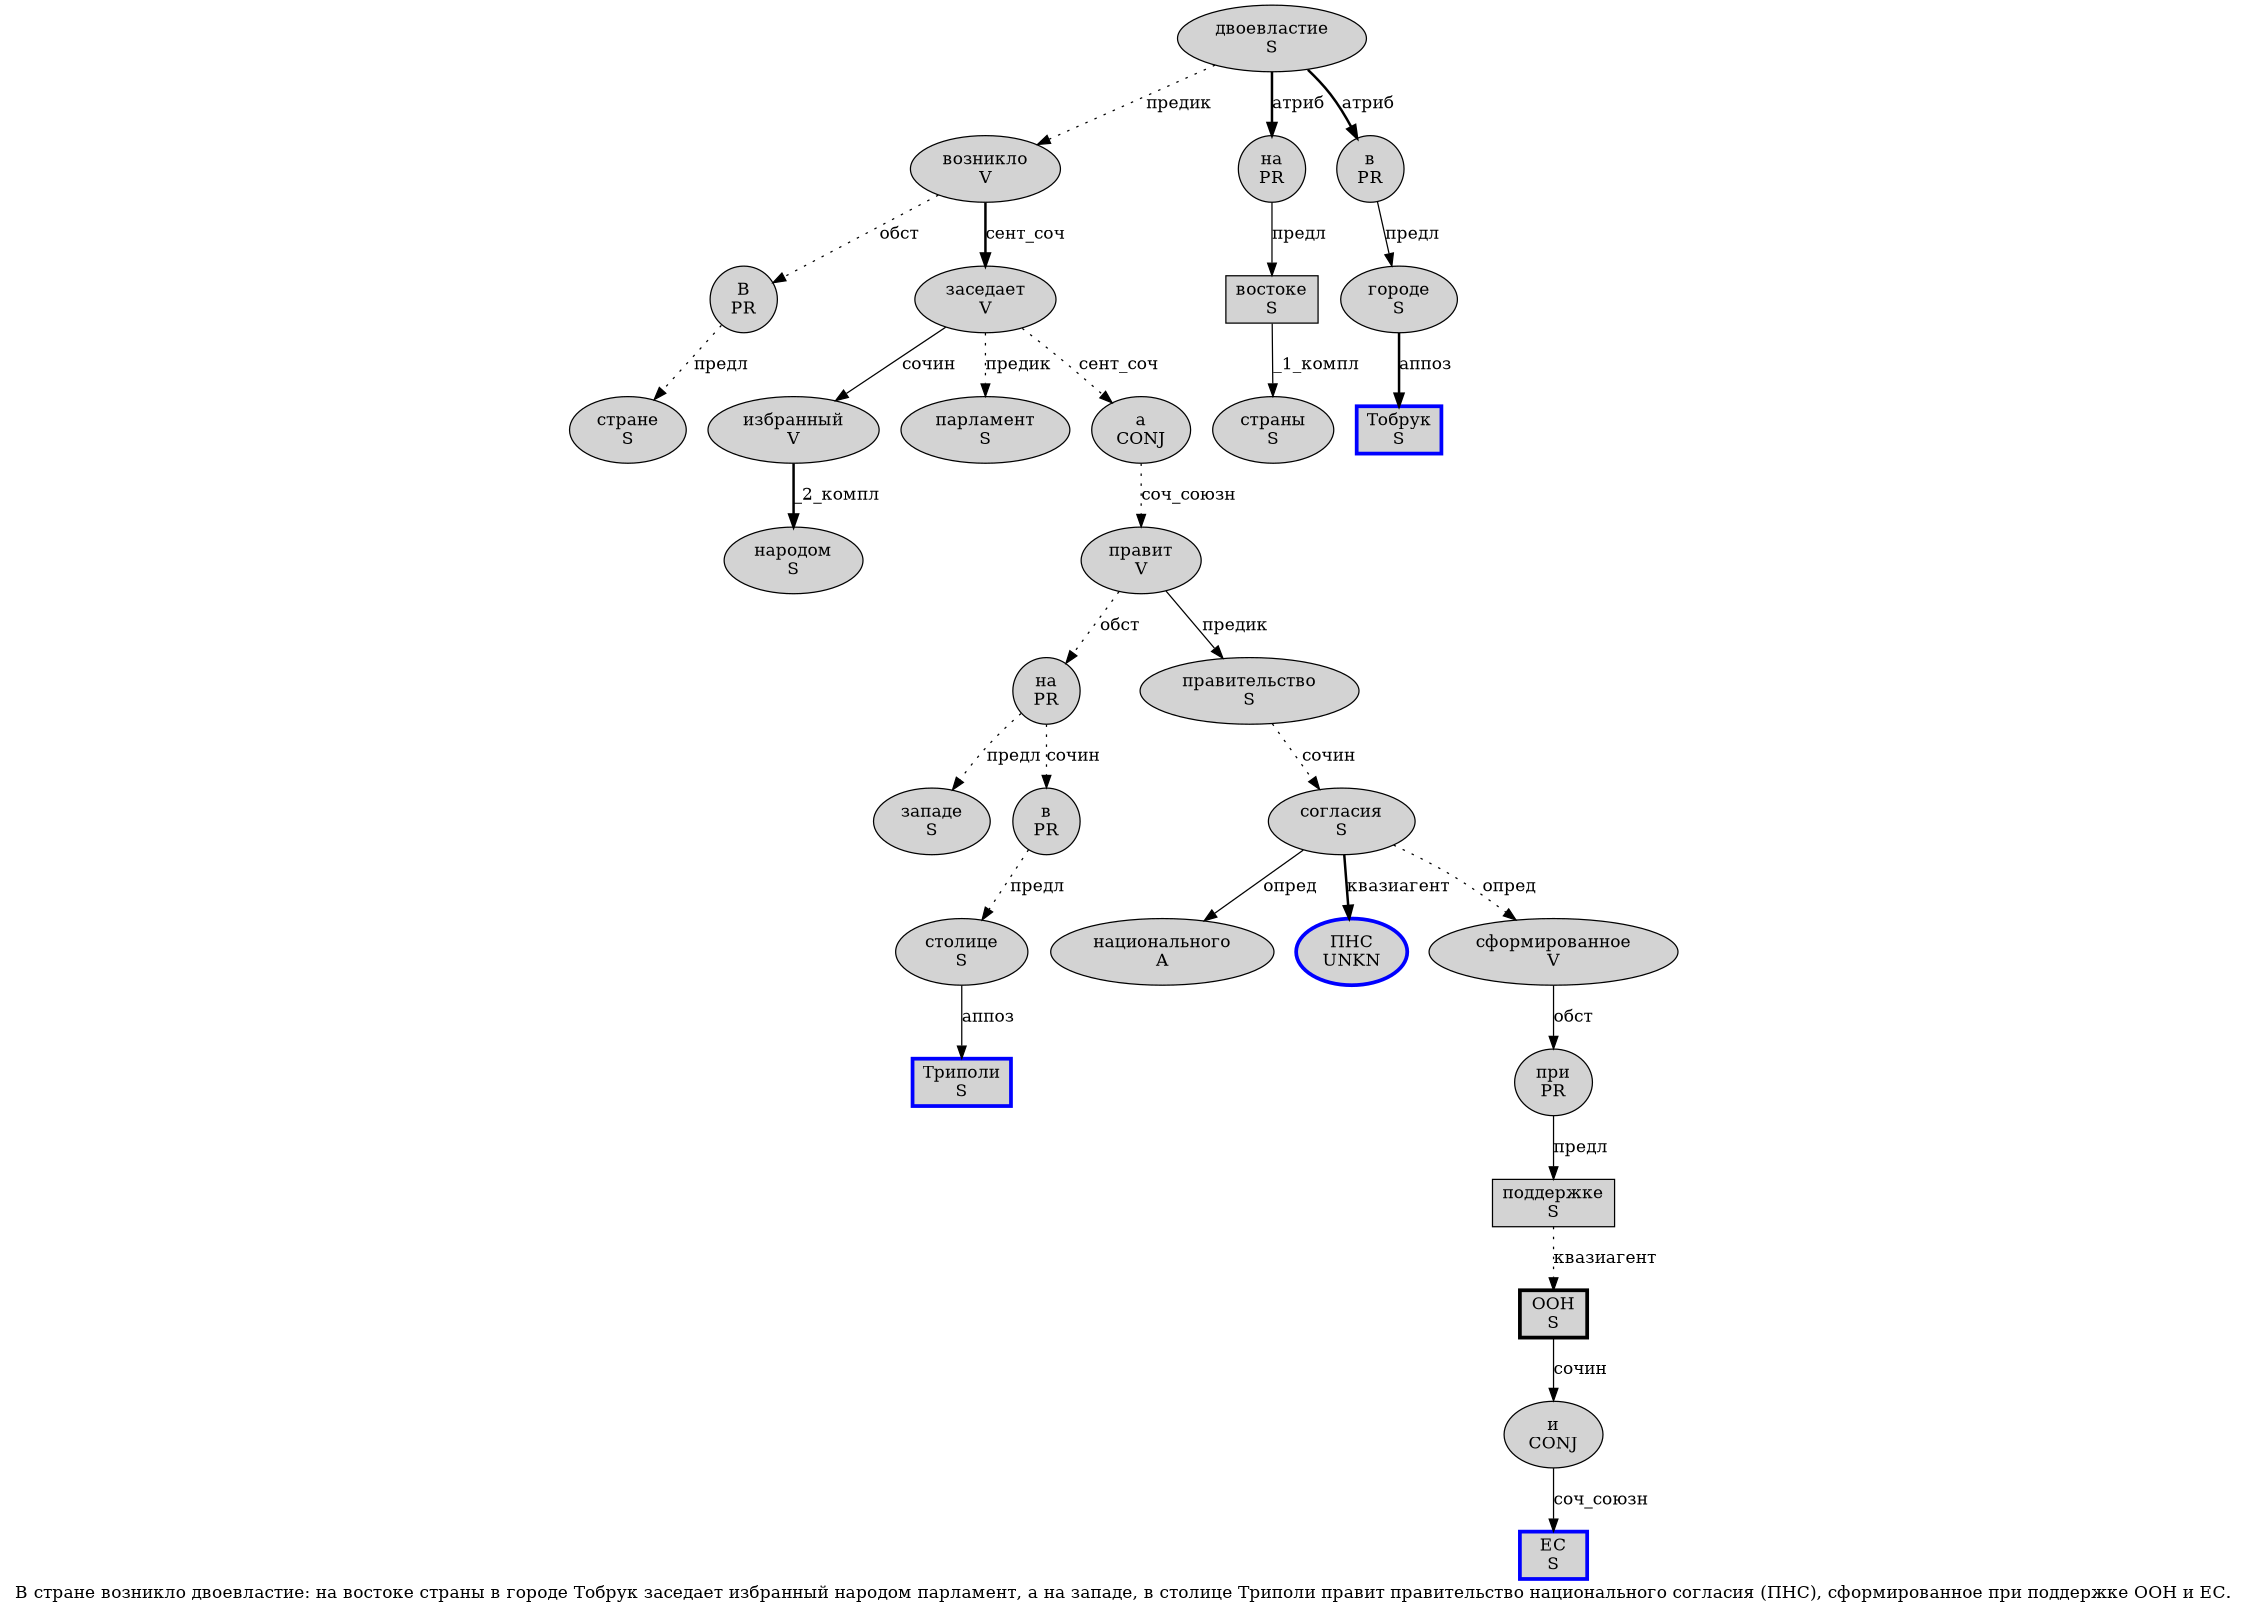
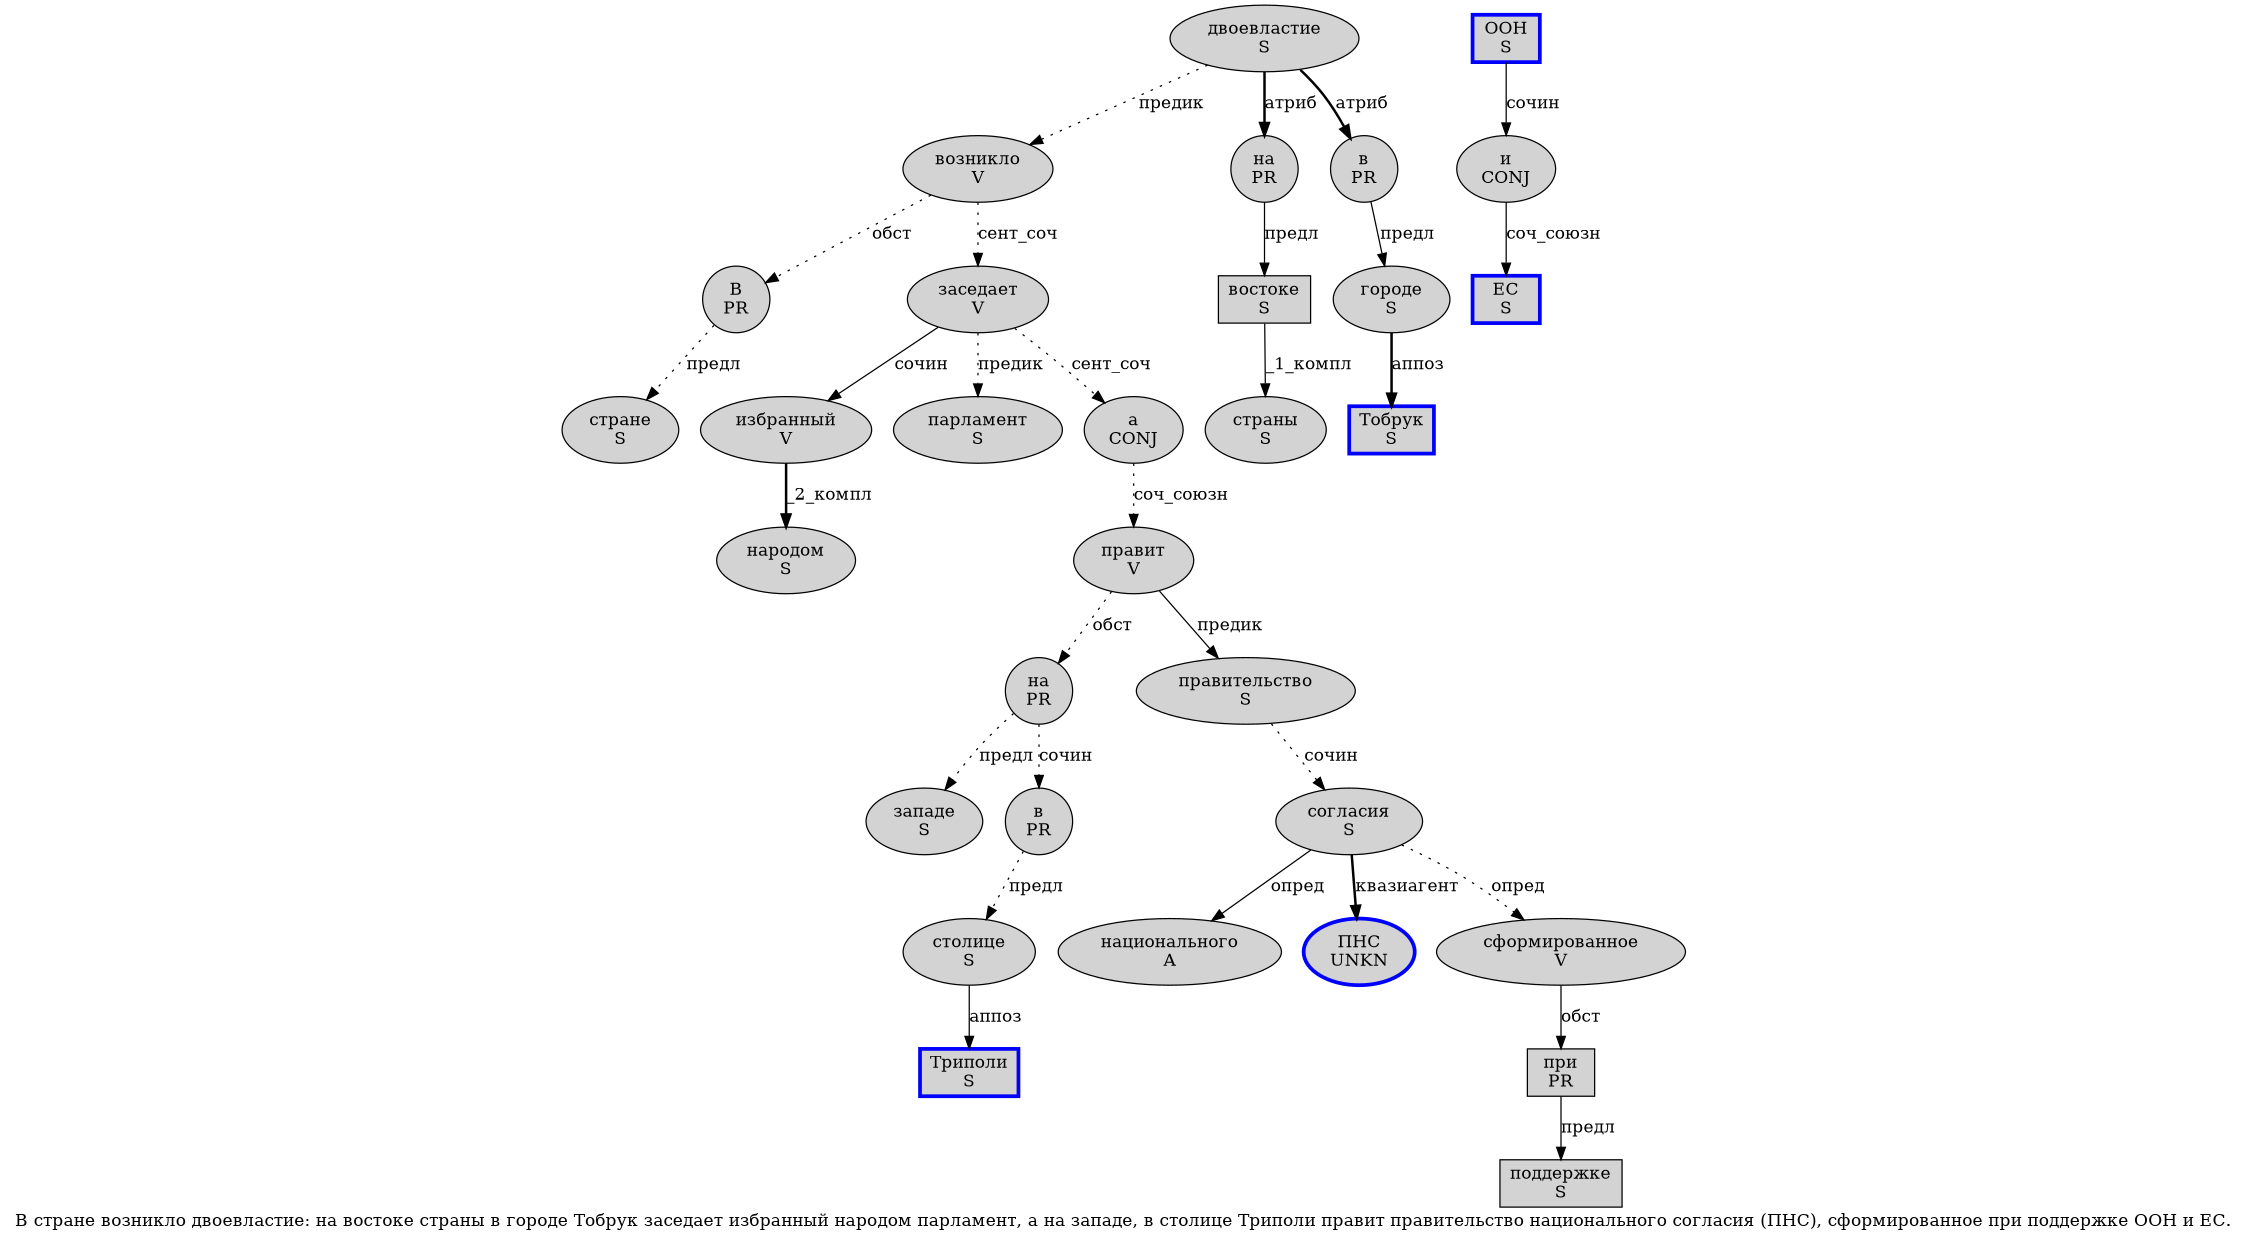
edge "возникло V" -> "заседает V": style bold -> dotted
node "при PR": shape ellipse -> box
edge "поддержке S" -> "ООН S": removed, label "квазиагент"
node "ООН S": color black -> blue
